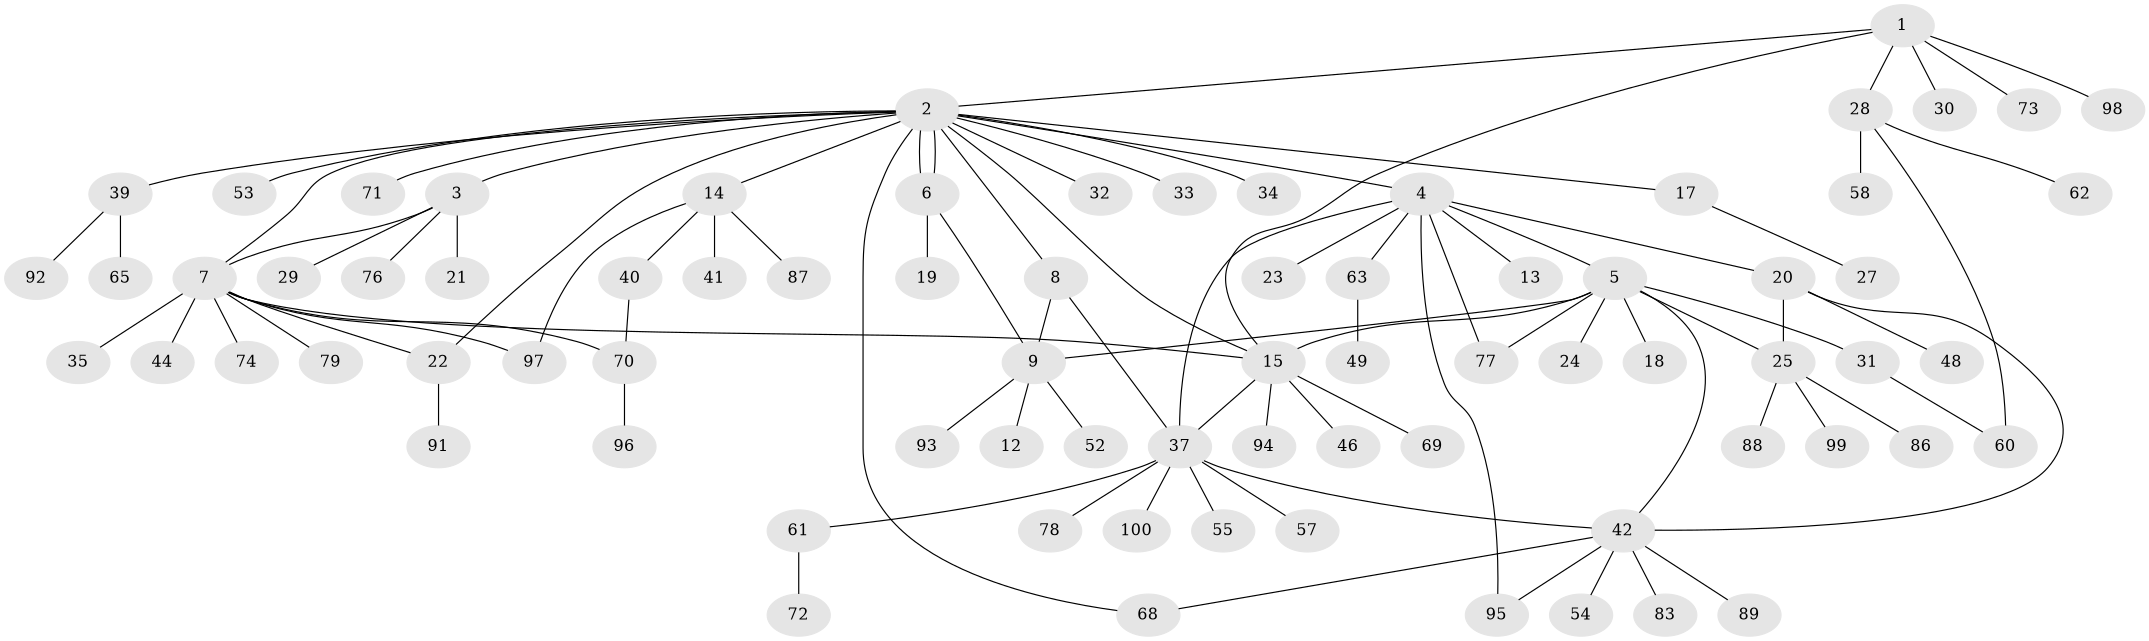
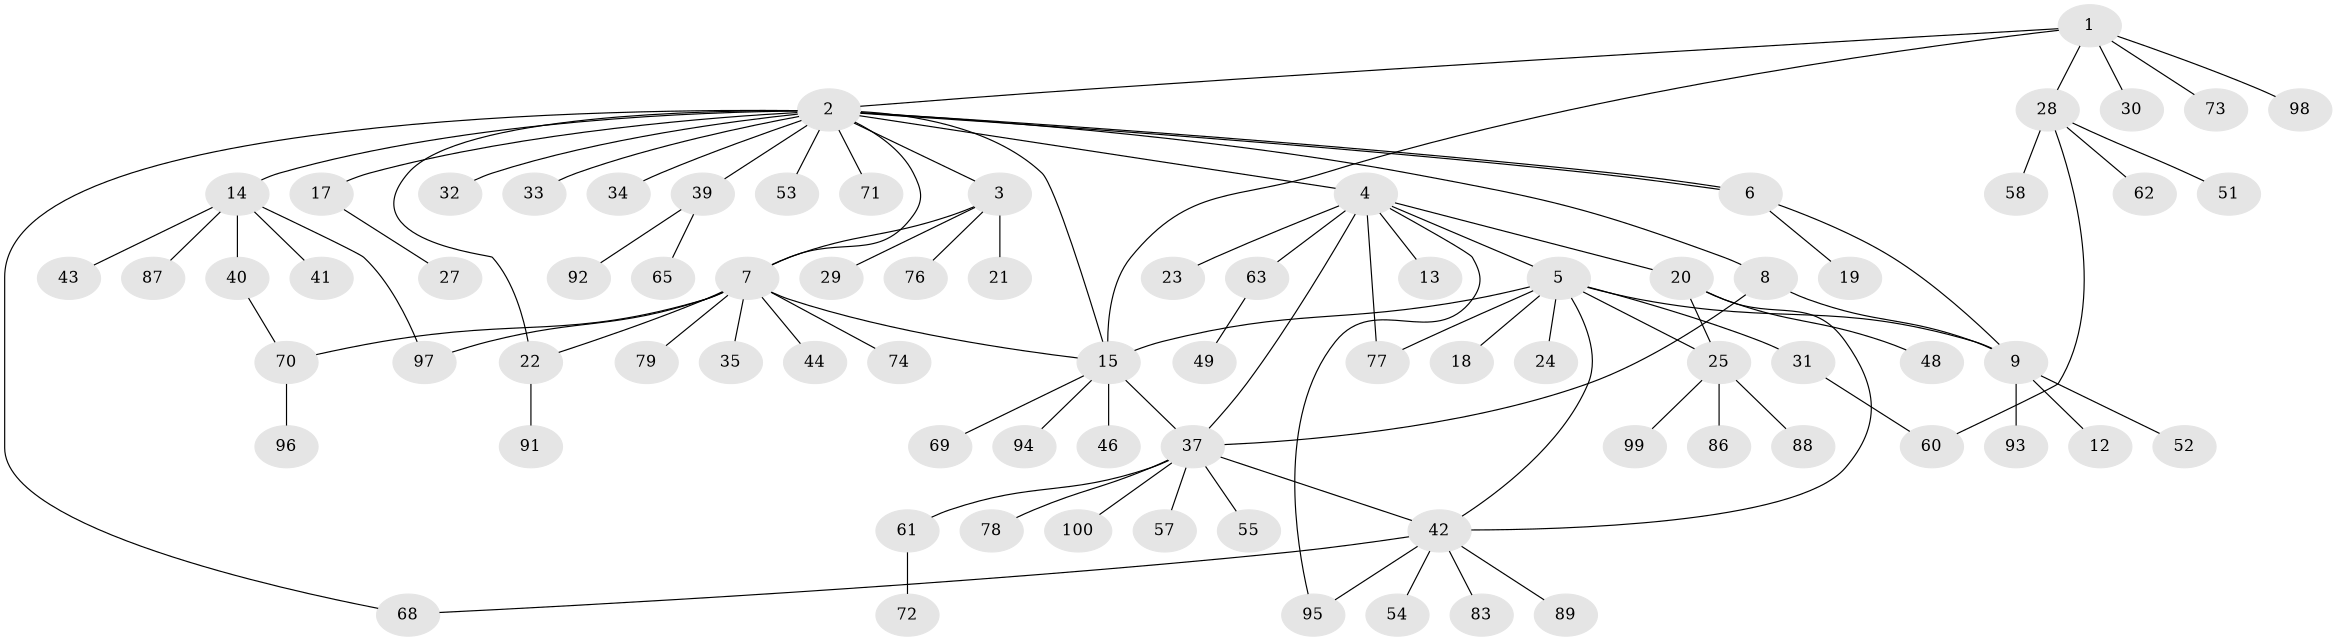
node "51": added
node "43": added
